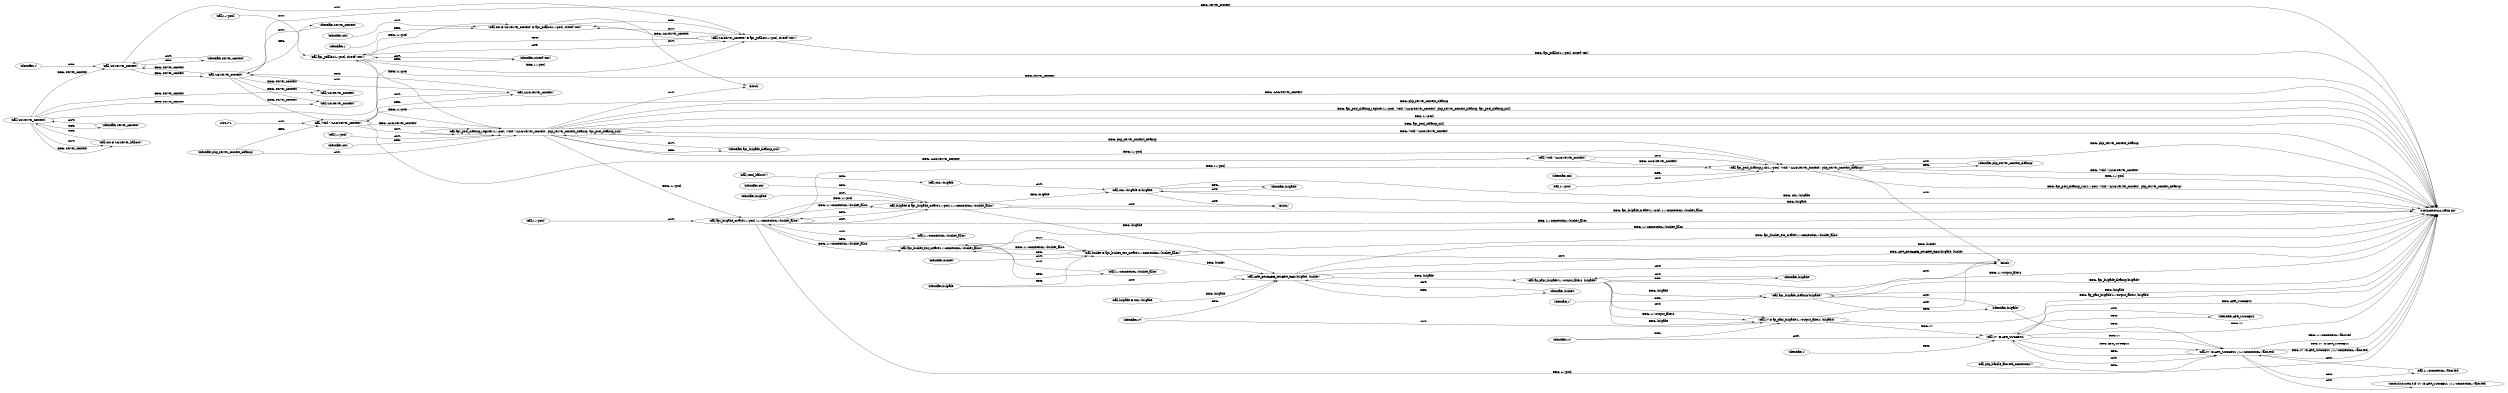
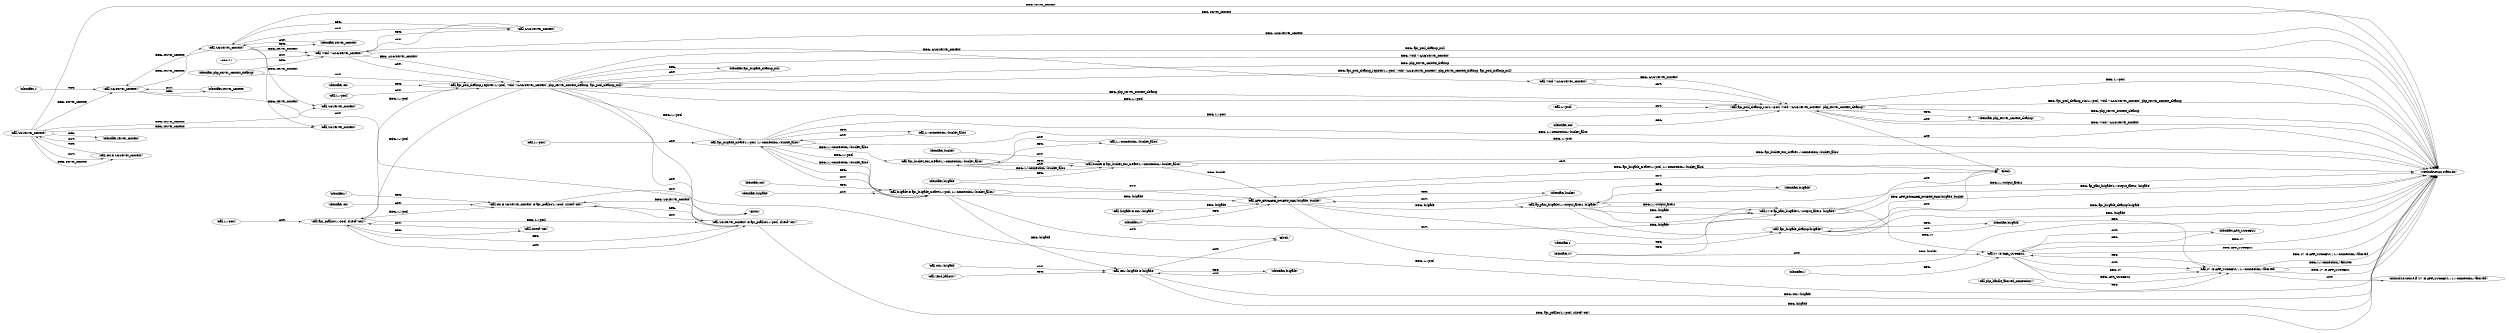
node "(Identifier,sizeof(*ctx))": label "(Identifier,sizeof(*ctx))" -> "(Call,sizeof(*ctx))"
node "(Call,ctx = SG(server_bailout))": label "(Call,ctx = SG(server_bailout))" -> "(Call,ctx = SG(server_context))"
edge "(Call,zend_bailout())" -> "(Call,ctx->brigade)": now "(Call,zend_bailout())" -> "(Call,ctx->brigade = brigade)"
edge "(Call,apr_bucket_eos_create(r->connection->bucket_alloc))" -> "(MethodReturn,static int)": removed, label "DDG: r->connection->bucket_alloc"
node "(Call,rv != APR_SUCCESS)": label "(Call,rv != APR_SUCCESS)" -> "(Call,rv != TAIL_SUCCESS)"
node "(Call,r->connection->aborted)": removed
